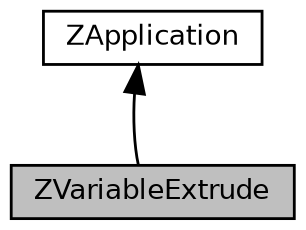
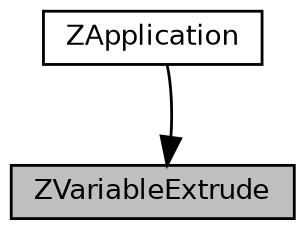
edge "ZVariableExtrude" -> "ZApplication": reversed
